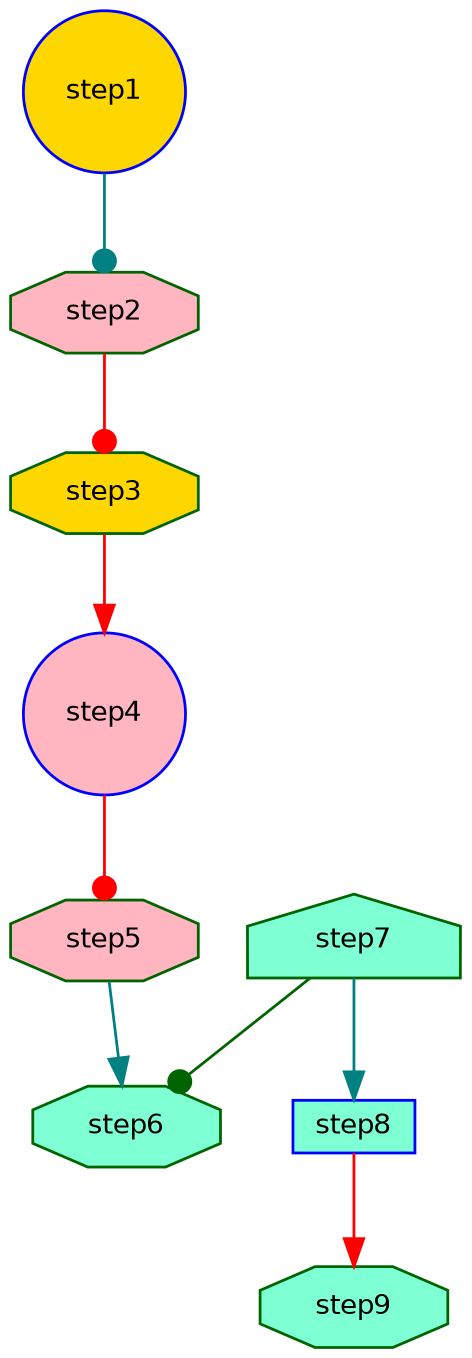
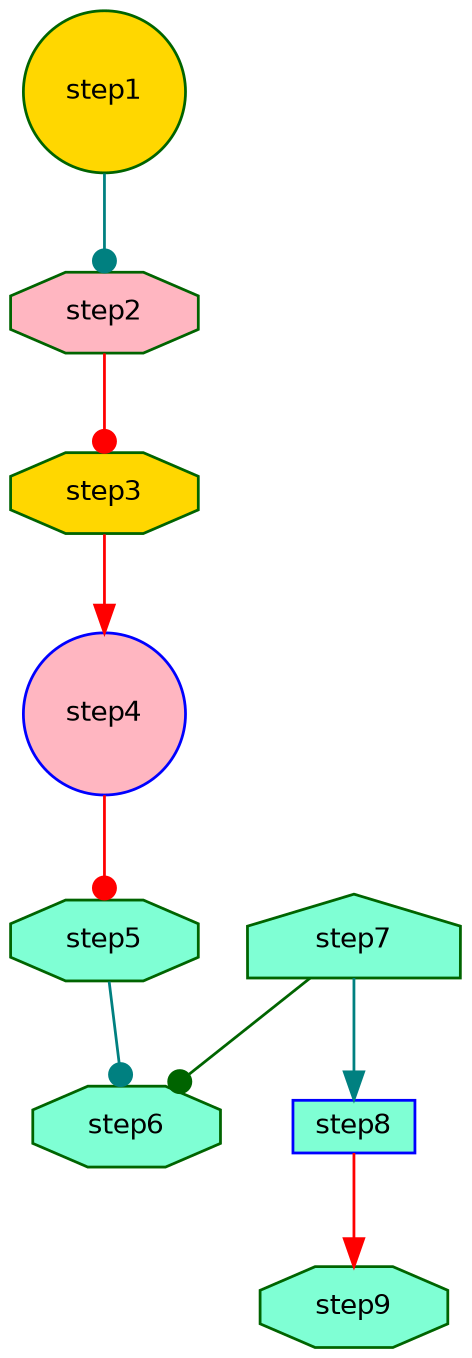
node "step1": color blue -> darkgreen
node "step5": fillcolor lightpink -> aquamarine
edge "step5" -> "step6": arrowhead normal -> dot
